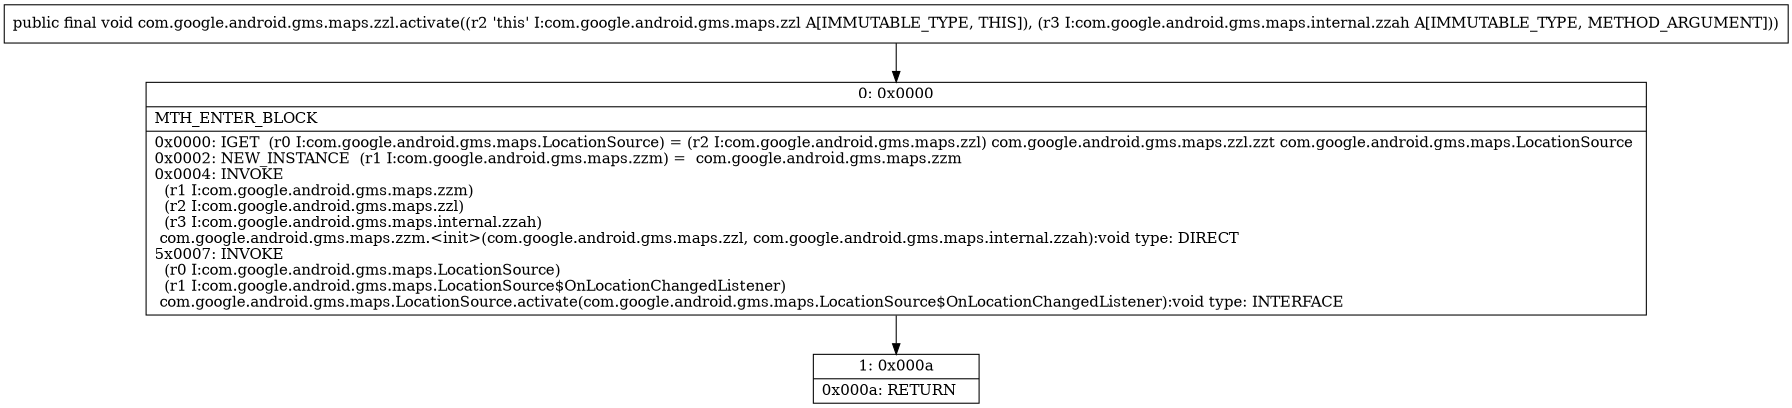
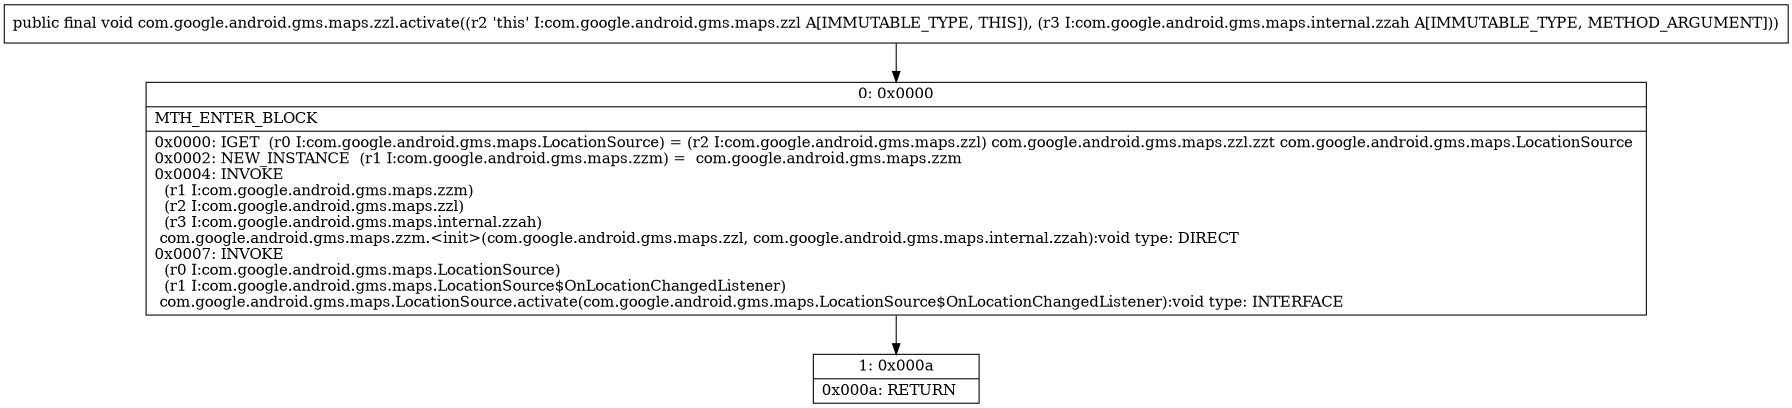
node "0: 0x0000": text "5x0007: INVOKE" -> "0x0007: INVOKE"
